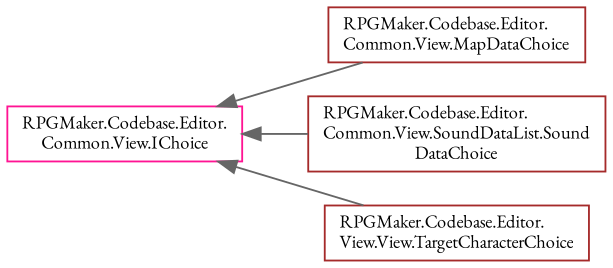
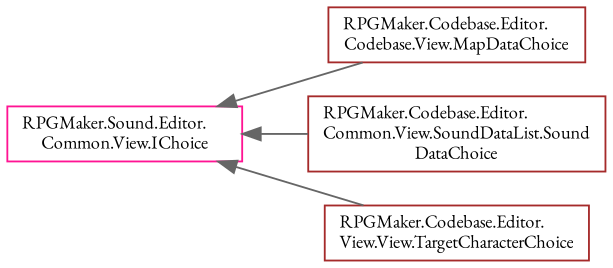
node "RPGMaker.Codebase.Editor. Common.View.MapDataChoice": label "RPGMaker.Codebase.Editor. Common.View.MapDataChoice" -> "RPGMaker.Codebase.Editor. Codebase.View.MapDataChoice"
node "RPGMaker.Codebase.Editor. Common.View.IChoice": label "RPGMaker.Codebase.Editor. Common.View.IChoice" -> "RPGMaker.Sound.Editor. Common.View.IChoice"
